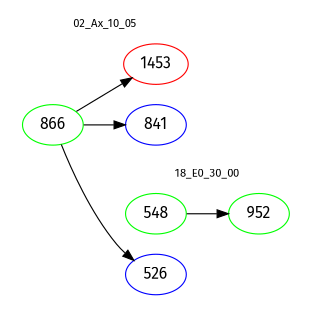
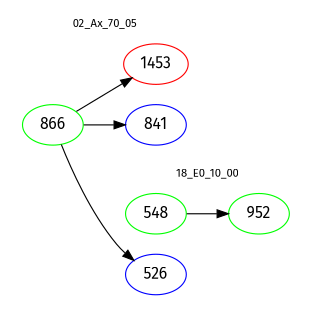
cluster "02_Ax_10_05": label "02_Ax_10_05" -> "02_Ax_70_05"
cluster "18_E0_30_00": label "18_E0_30_00" -> "18_E0_10_00"
